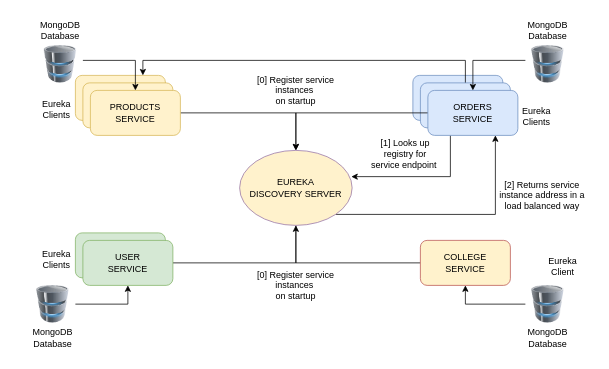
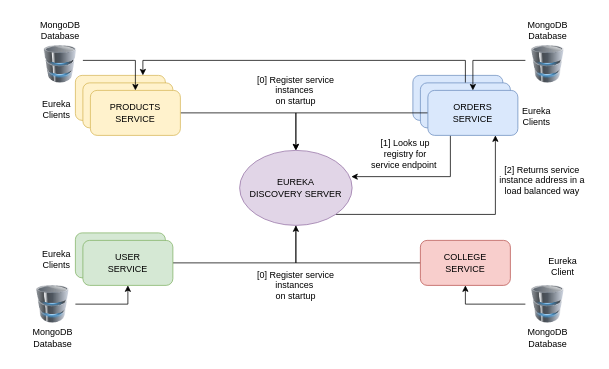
node "EUREKA DISCOVERY SERVER": fillcolor #fff2cc -> #e1d5e7
node "[2] Returns service instance address in a load balanced way": moved (542, 195) -> (542, 180)
node "COLLEGE SERVICE": fillcolor #fff2cc -> #f8cecc
